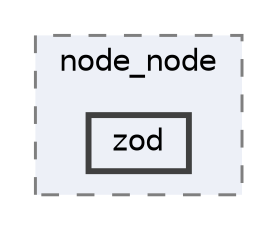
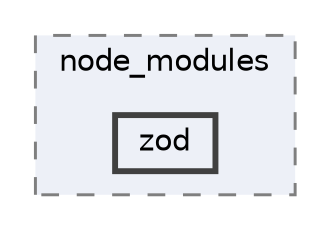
cluster "node_node": label "node_node" -> "node_modules"
